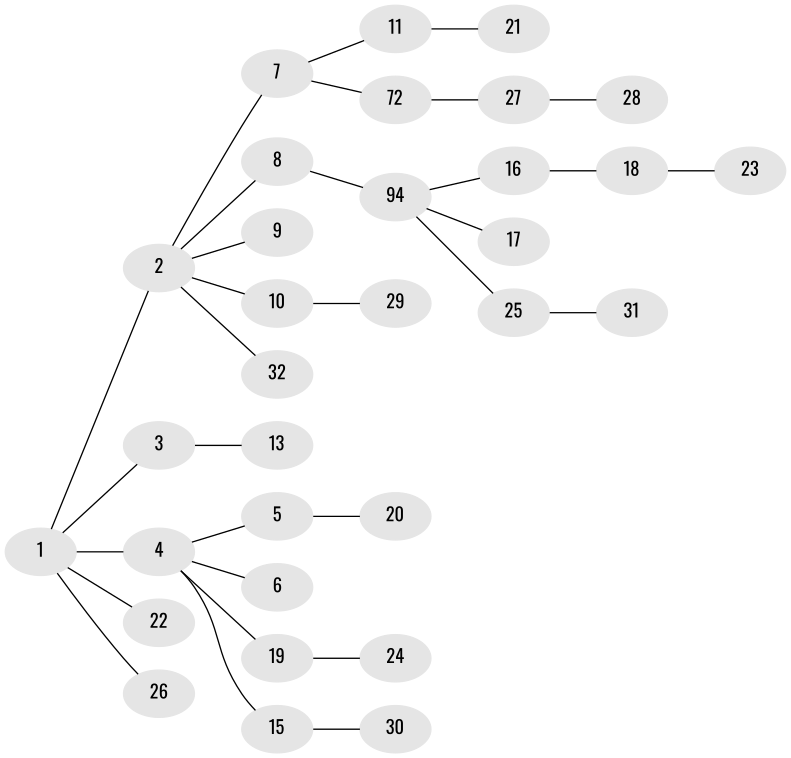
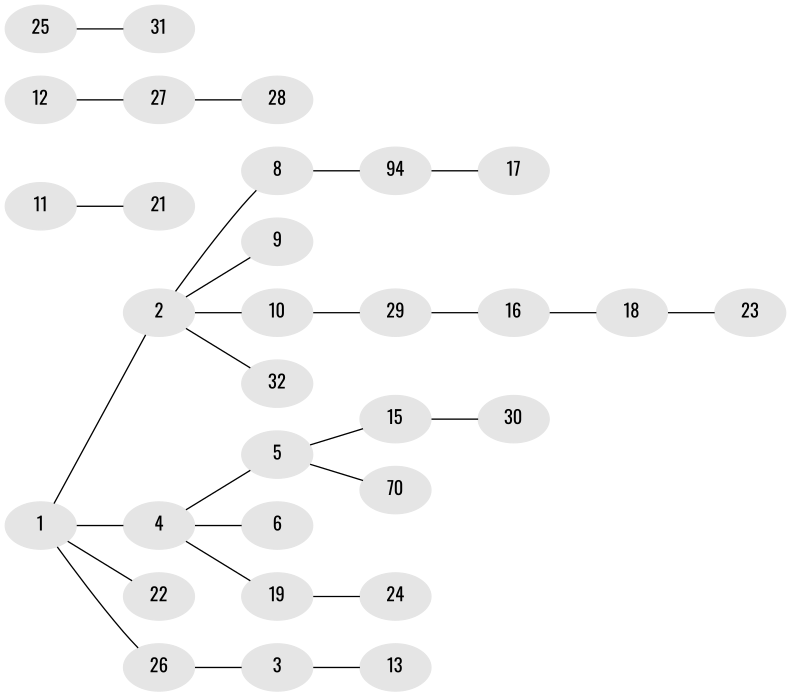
node "7": removed
node "72": label "72" -> "12"
edge "16" -- "94": now "16" -- "29"
edge "94" -- "25": removed
edge "3" -- "1": now "3" -- "26"
node "20": label "20" -> "70"
edge "4" -- "15": now "5" -- "15"
